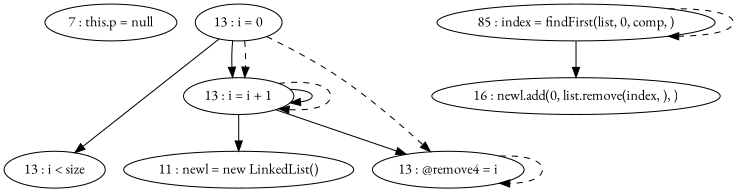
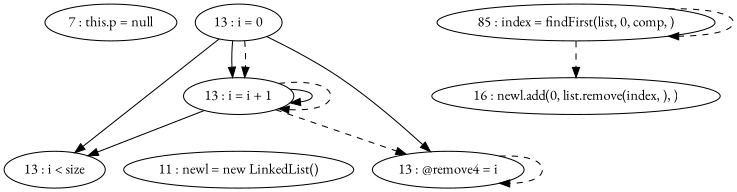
edge "85 : index = findFirst(list, 0, comp, )" -> "16 : newl.add(0, list.remove(index, ), )": style solid -> dashed
edge "13 : i = 0" -> "13 : @remove4 = i": style dashed -> solid
edge "13 : i = i + 1" -> "11 : newl = new LinkedList()": now "13 : i = i + 1" -> "13 : i < size"
edge "13 : i = i + 1" -> "13 : @remove4 = i": style solid -> dashed
